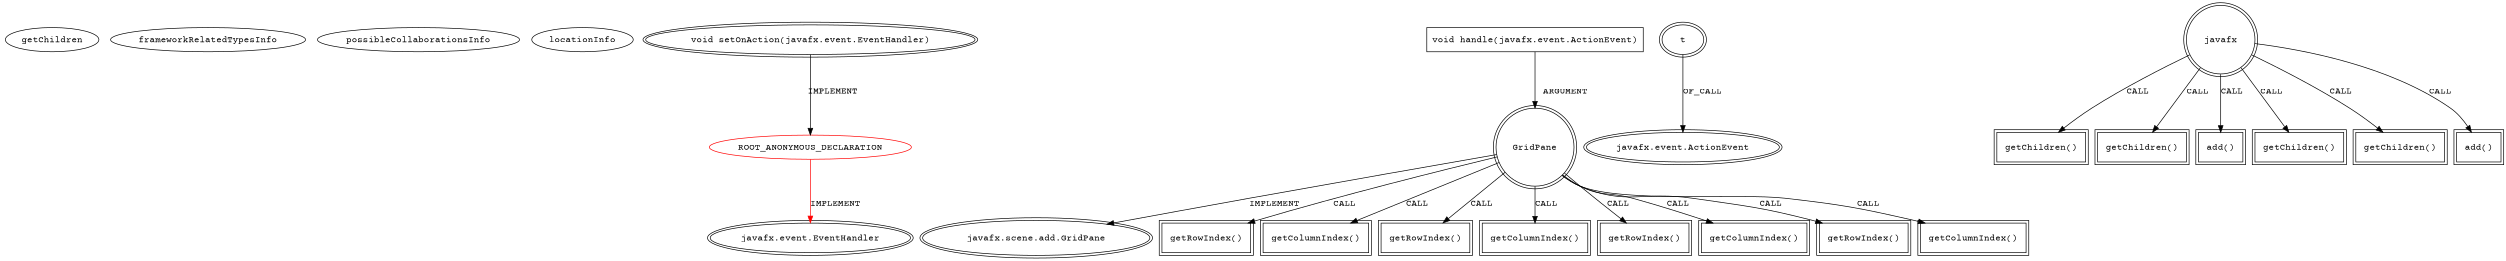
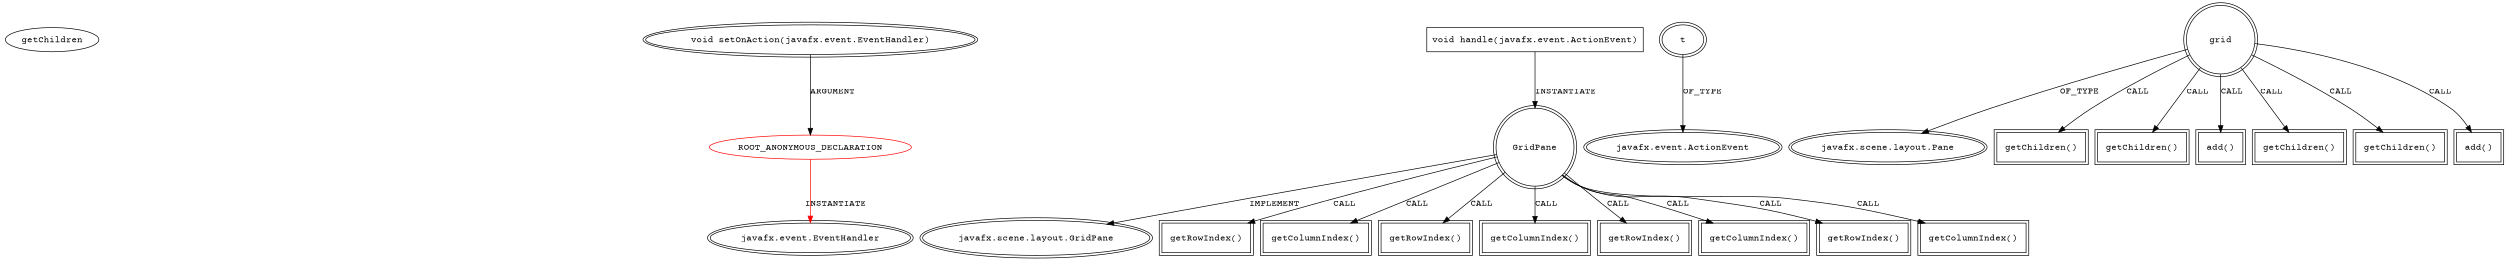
node "frameworkRelatedTypesInfo": removed
node "possibleCollaborationsInfo": removed
node "locationInfo": removed
node "javafx": label "javafx" -> "grid"
edge "void setOnAction(javafx.event.EventHandler)" -> "ROOT_ANONYMOUS_DECLARATION": label "IMPLEMENT" -> "ARGUMENT"
edge "void handle(javafx.event.ActionEvent)" -> "GridPane": label "ARGUMENT" -> "INSTANTIATE"
edge "t" -> "javafx.event.ActionEvent": label "OF_CALL" -> "OF_TYPE"
node "javafx.scene.layout.Pane": added
edge "ROOT_ANONYMOUS_DECLARATION" -> "javafx.event.EventHandler": label "IMPLEMENT" -> "INSTANTIATE"
node "javafx.scene.add.GridPane": label "javafx.scene.add.GridPane" -> "javafx.scene.layout.GridPane"
